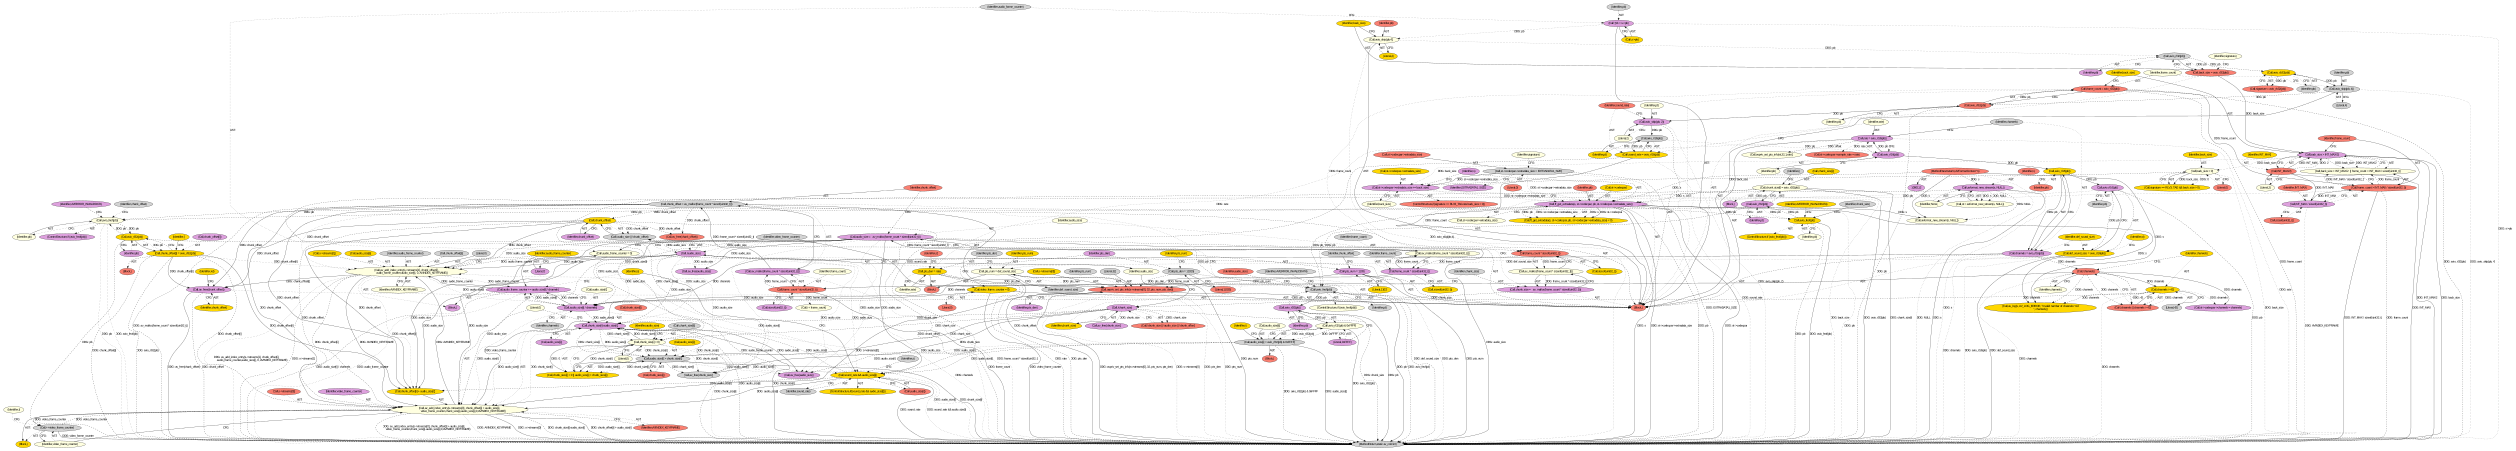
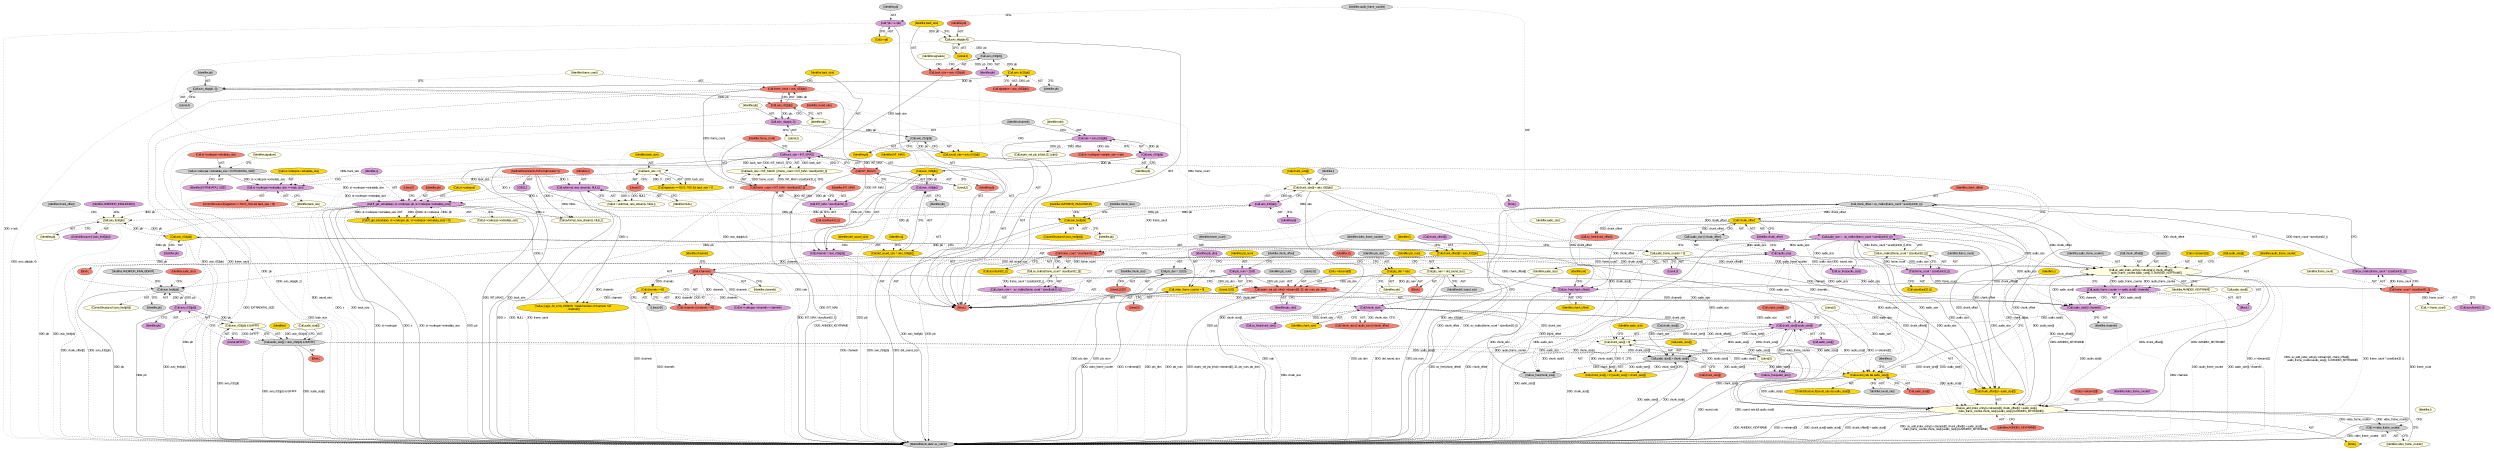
edge "(Call,chunk_size[i]-audio_size[i])" -> "(Call,sound_rate && audio_size[i])": added, label "DDG: audio_size[i]"
